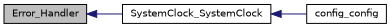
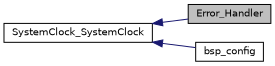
edge "SystemClock_SystemClock" -> "Error_Handler": reversed
node "config_config": label "config_config" -> "bsp_config"
